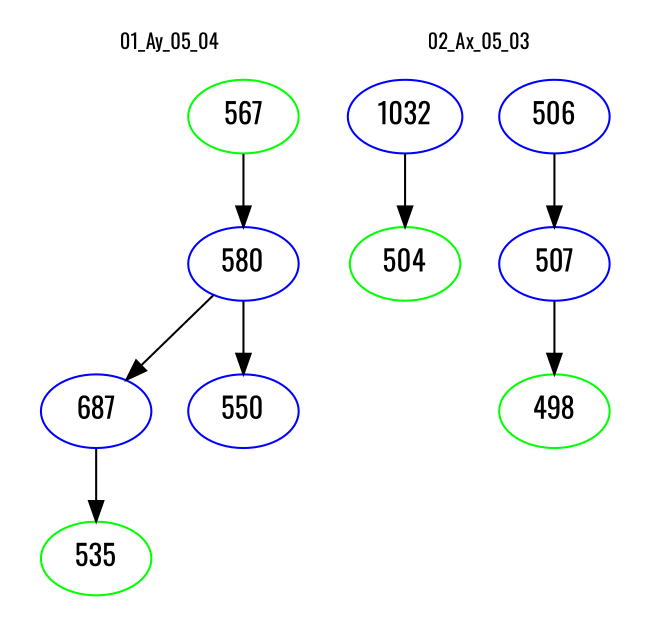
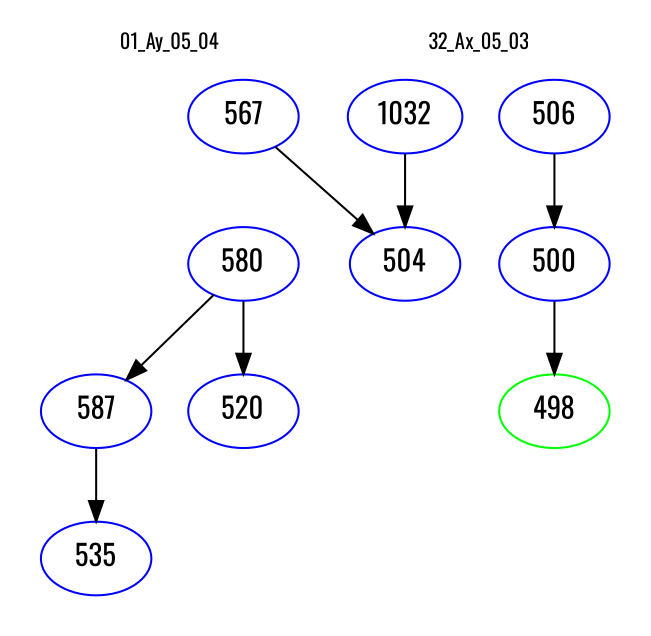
cluster "02_Ax_05_03": label "02_Ax_05_03" -> "32_Ax_05_03"
node "567": color green -> blue
edge "567" -> "580": now "567" -> "504"
node "504": color green -> blue
node "507": label "507" -> "500"
node "687": label "687" -> "587"
node "550": label "550" -> "520"
node "535": color green -> blue
